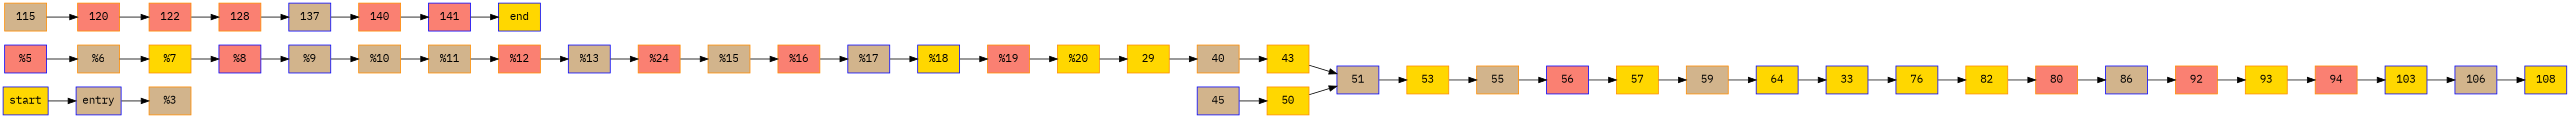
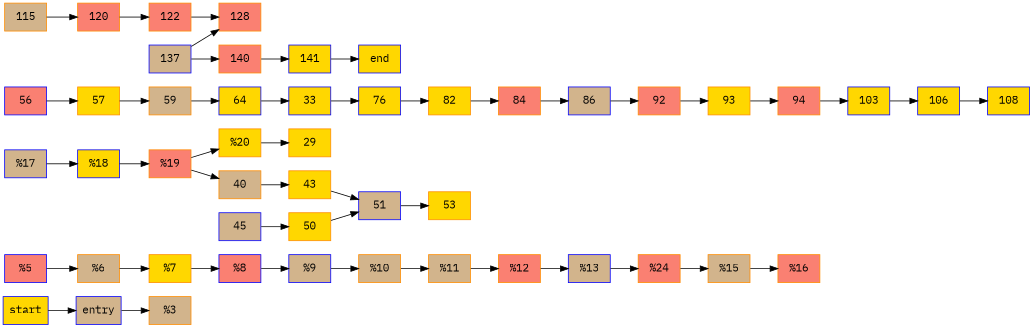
edge "128" -> "137": reversed
node "141": fillcolor salmon -> gold
edge "%16" -> "%17": removed
edge "29" -> "40": now "%19" -> "40"
node "55": removed
node "80": label "80" -> "84"
node "106": fillcolor tan -> gold
